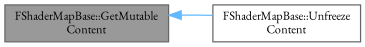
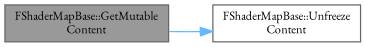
edge "FShaderMapBase::Unfreeze Content" -> "FShaderMapBase::GetMutable Content": reversed
